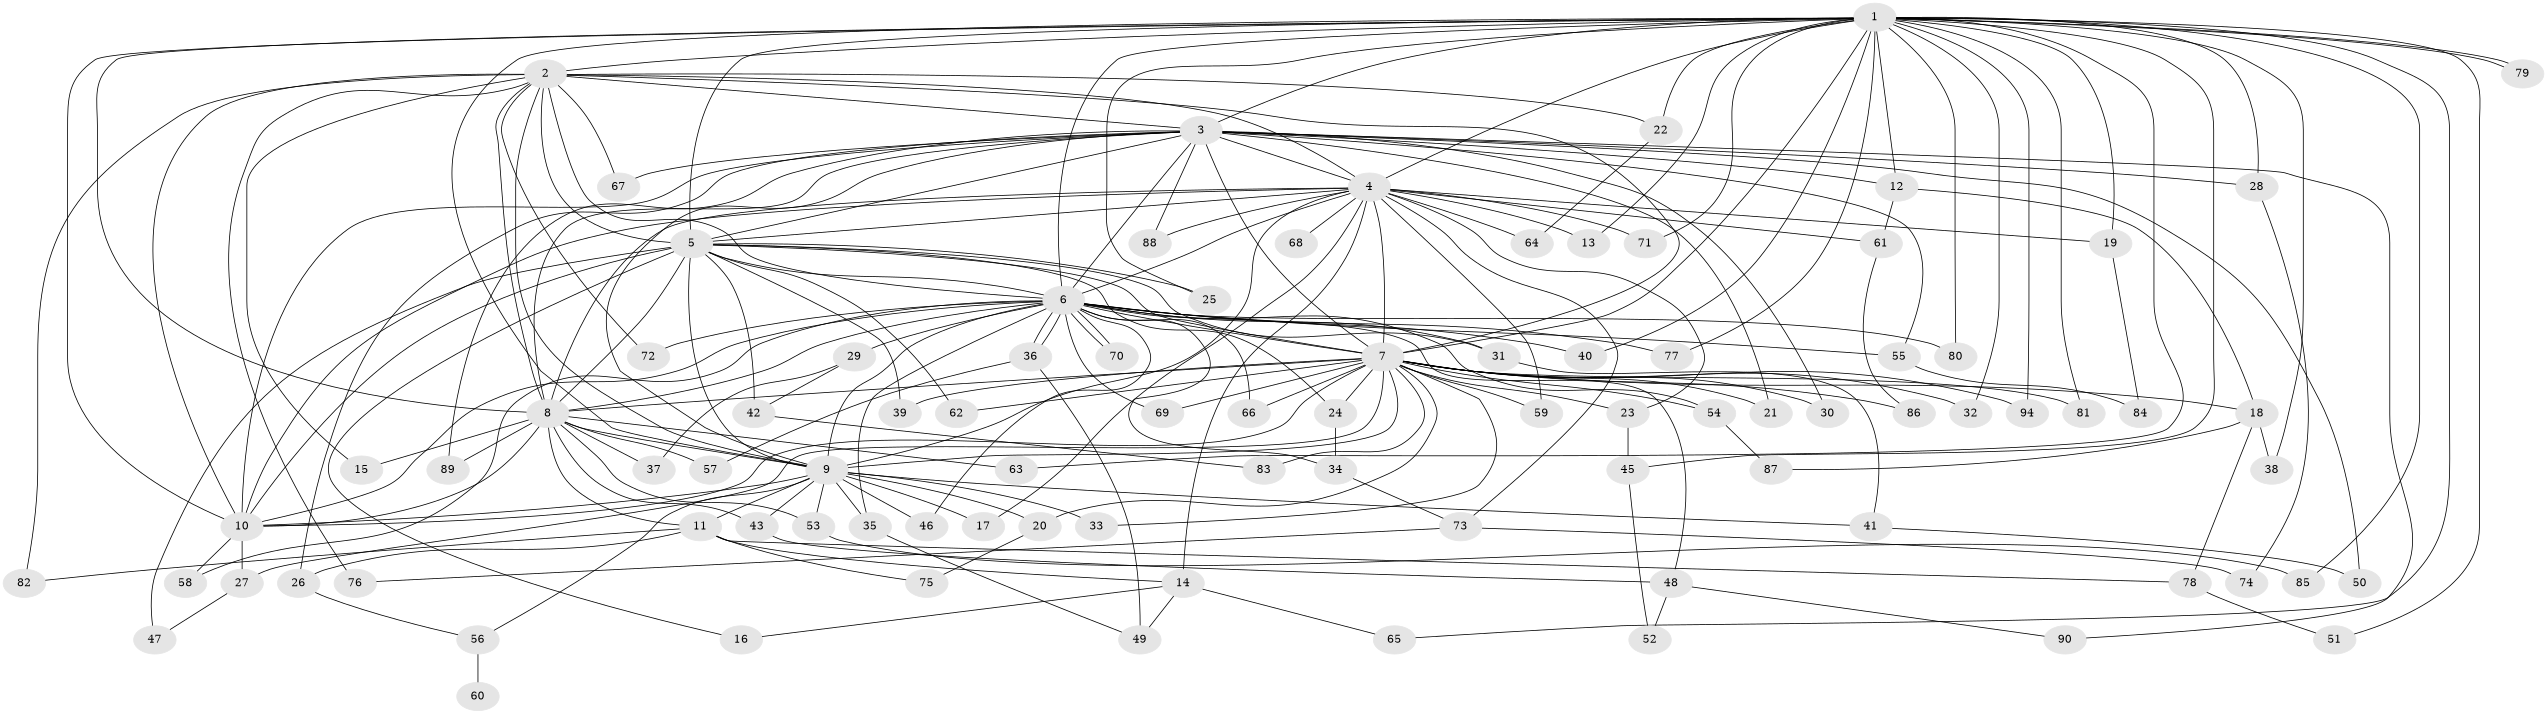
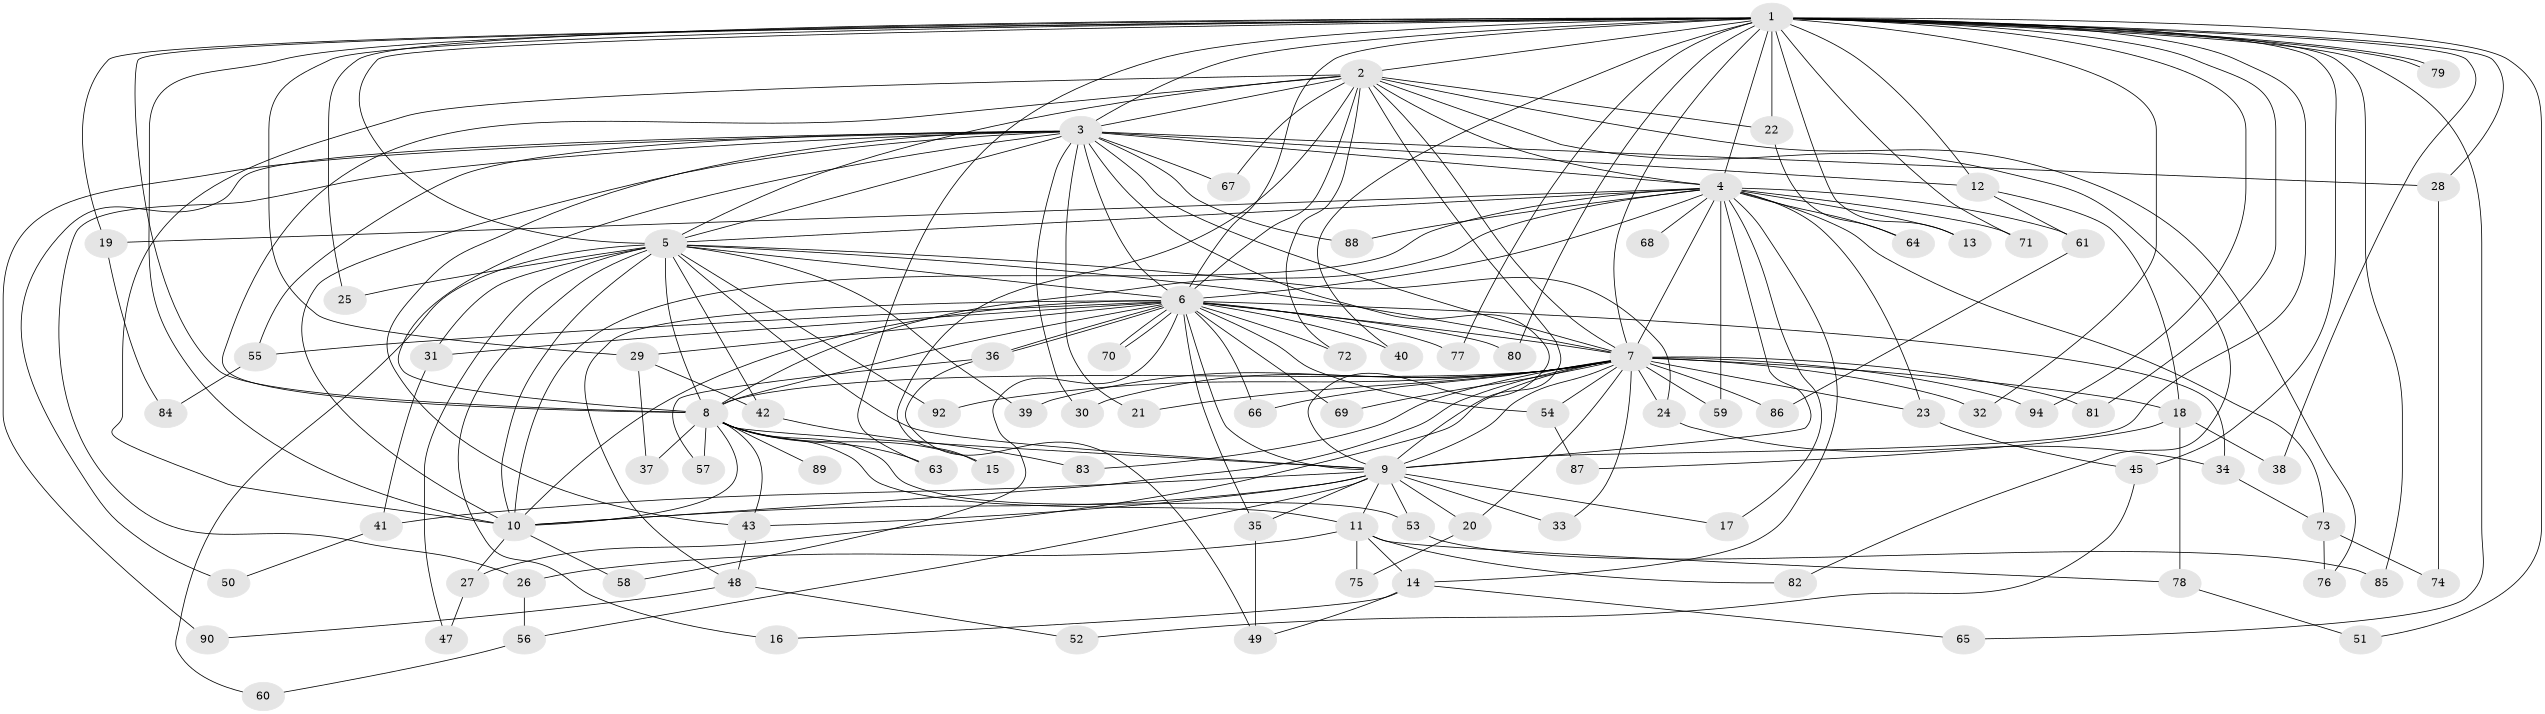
edge "1" -- "29": added
edge "3" -- "89": now "3" -- "43"
edge "5" -- "60": added
node "62": label "62" -> "92"
node "46": removed
